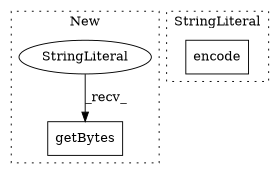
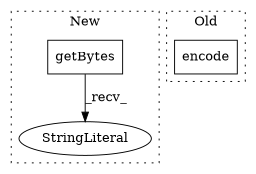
cluster "StringLiteral": label "StringLiteral" -> "Old"
edge "StringLiteral" -> "getBytes": reversed
